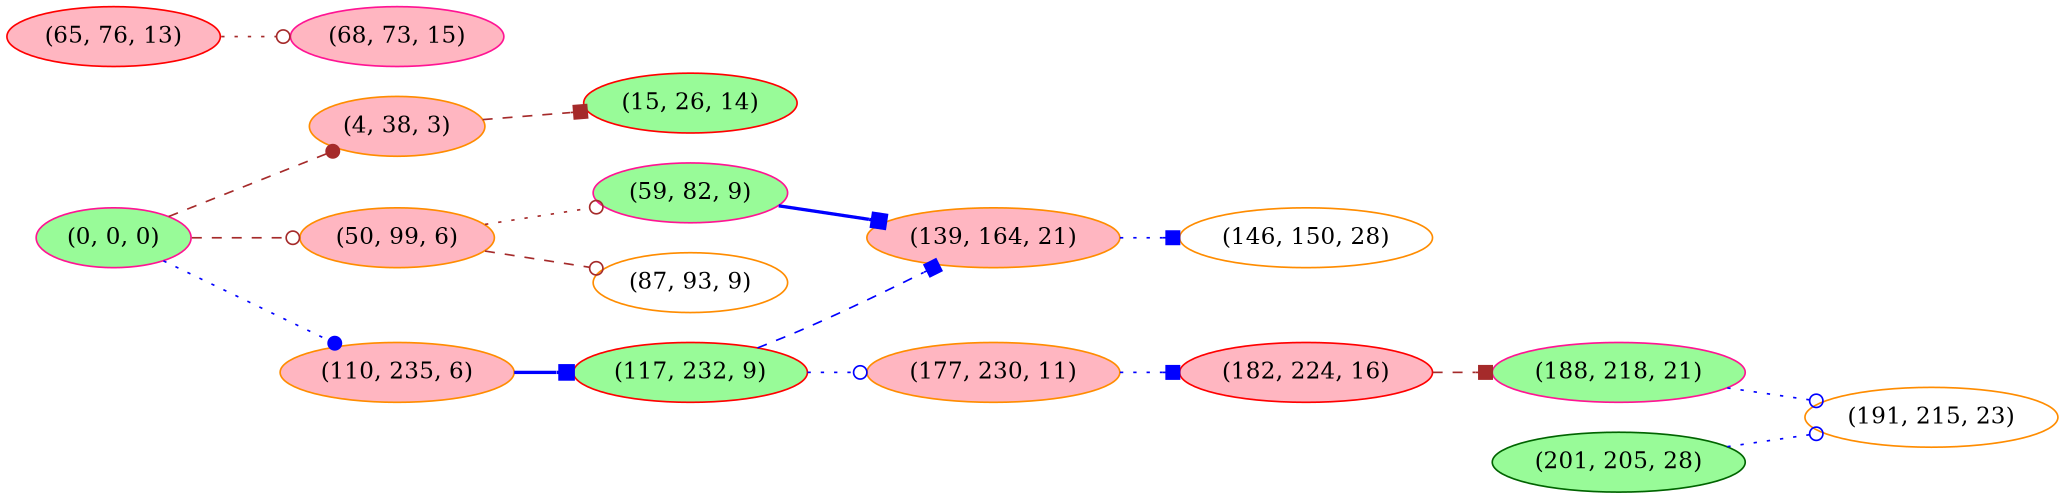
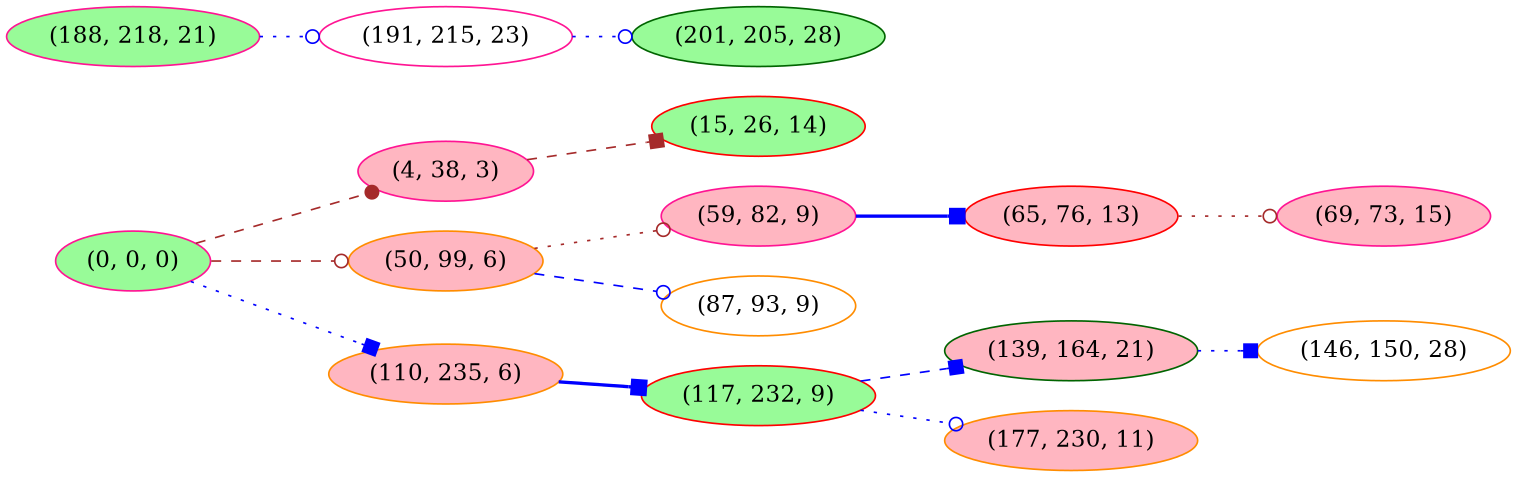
node "(68, 73, 15)": label "(68, 73, 15)" -> "(69, 73, 15)"
node "(4, 38, 3)": color darkorange -> deeppink
node "(59, 82, 9)": fillcolor palegreen -> lightpink
edge "(59, 82, 9)" -> "(139, 164, 21)": now "(59, 82, 9)" -> "(65, 76, 13)"
node "(139, 164, 21)": color darkorange -> darkgreen
edge "(50, 99, 6)" -> "(87, 93, 9)": color brown -> blue
edge "(0, 0, 0)" -> "(110, 235, 6)": arrowhead dot -> box
node "(182, 224, 16)": removed
node "(191, 215, 23)": color darkorange -> deeppink
edge "(201, 205, 28)" -> "(191, 215, 23)": reversed
